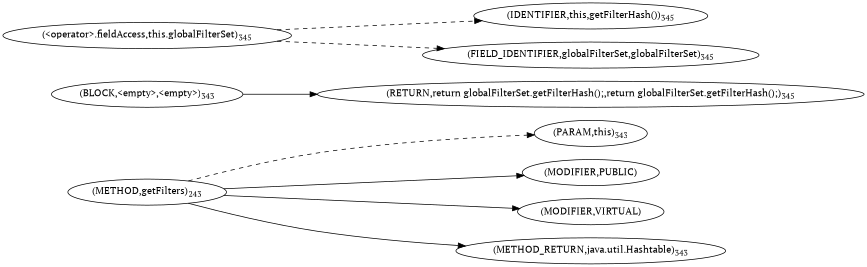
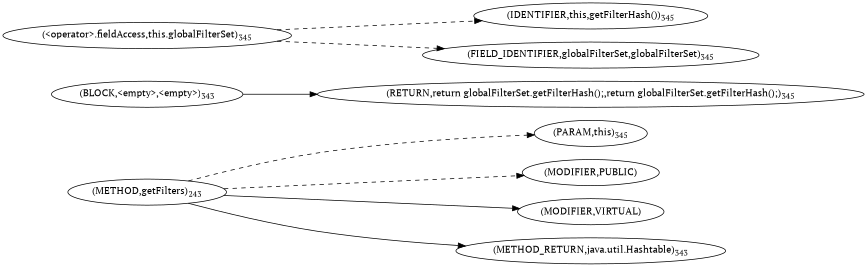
node "(PARAM,this)": text "343" -> "345"
edge "(METHOD,getFilters)" -> "(MODIFIER,PUBLIC)": style solid -> dashed
